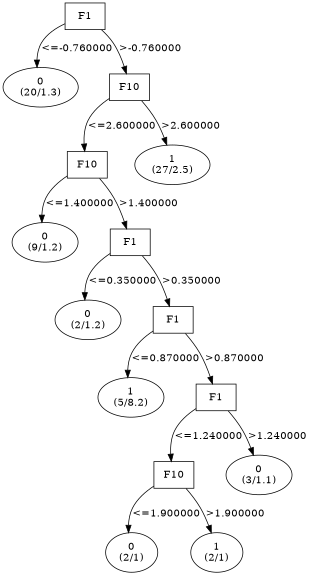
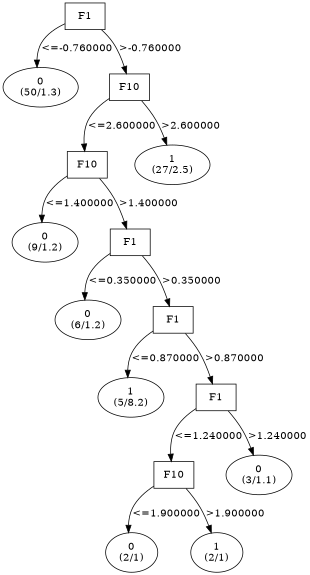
node "0 (20/1.3)": label "0 (20/1.3)" -> "0 (50/1.3)"
node "0 (2/1.2)": label "0 (2/1.2)" -> "0 (6/1.2)"
